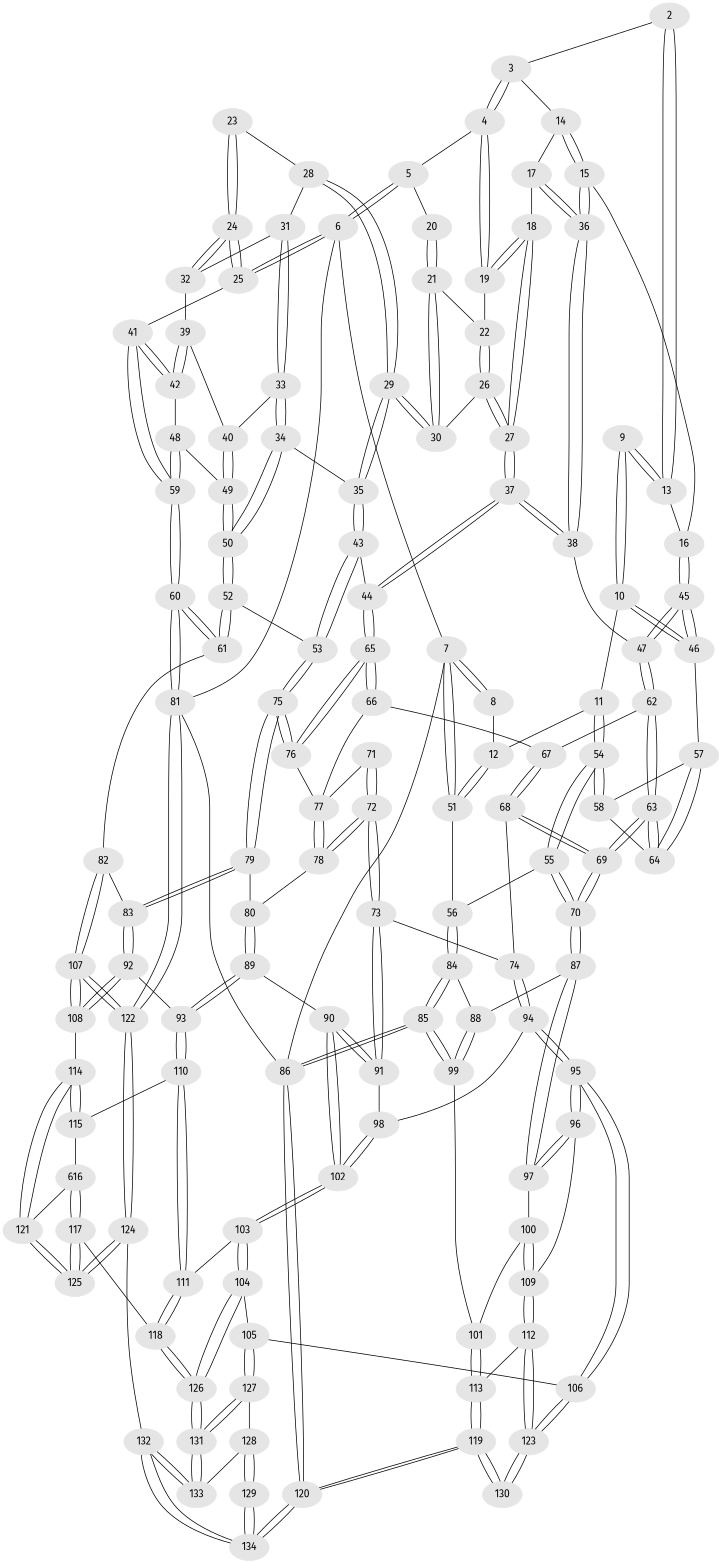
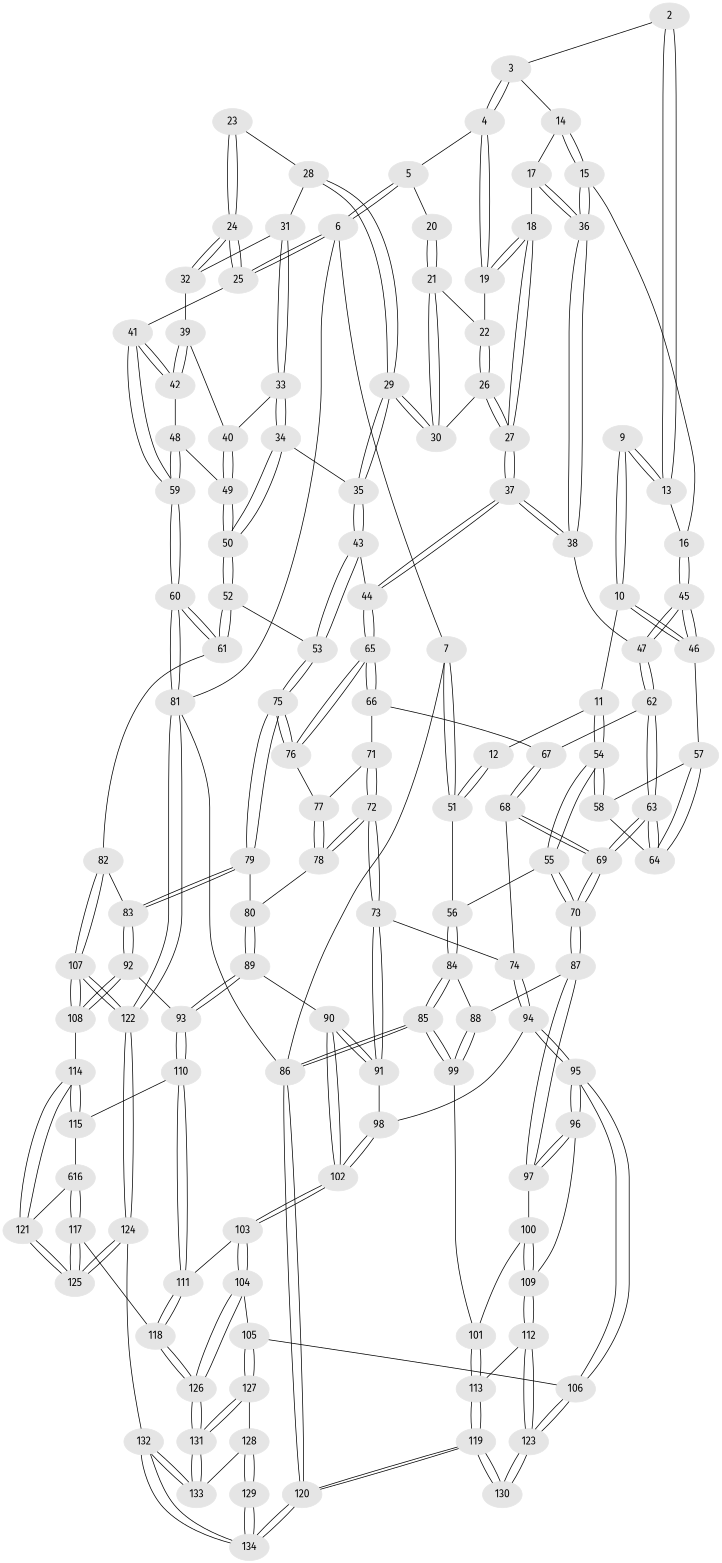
node "8": removed
edge "66" -- "77": now "66" -- "71"
